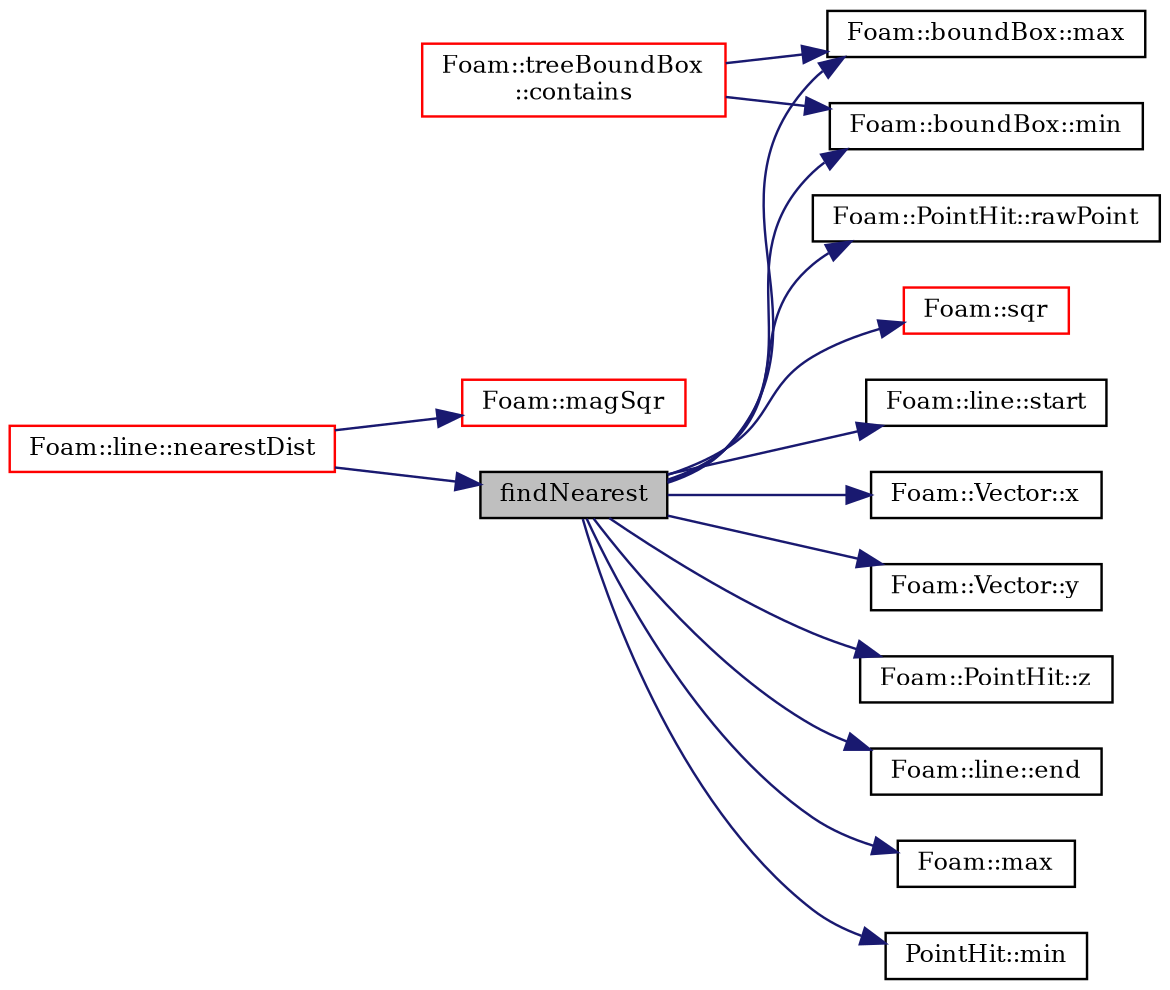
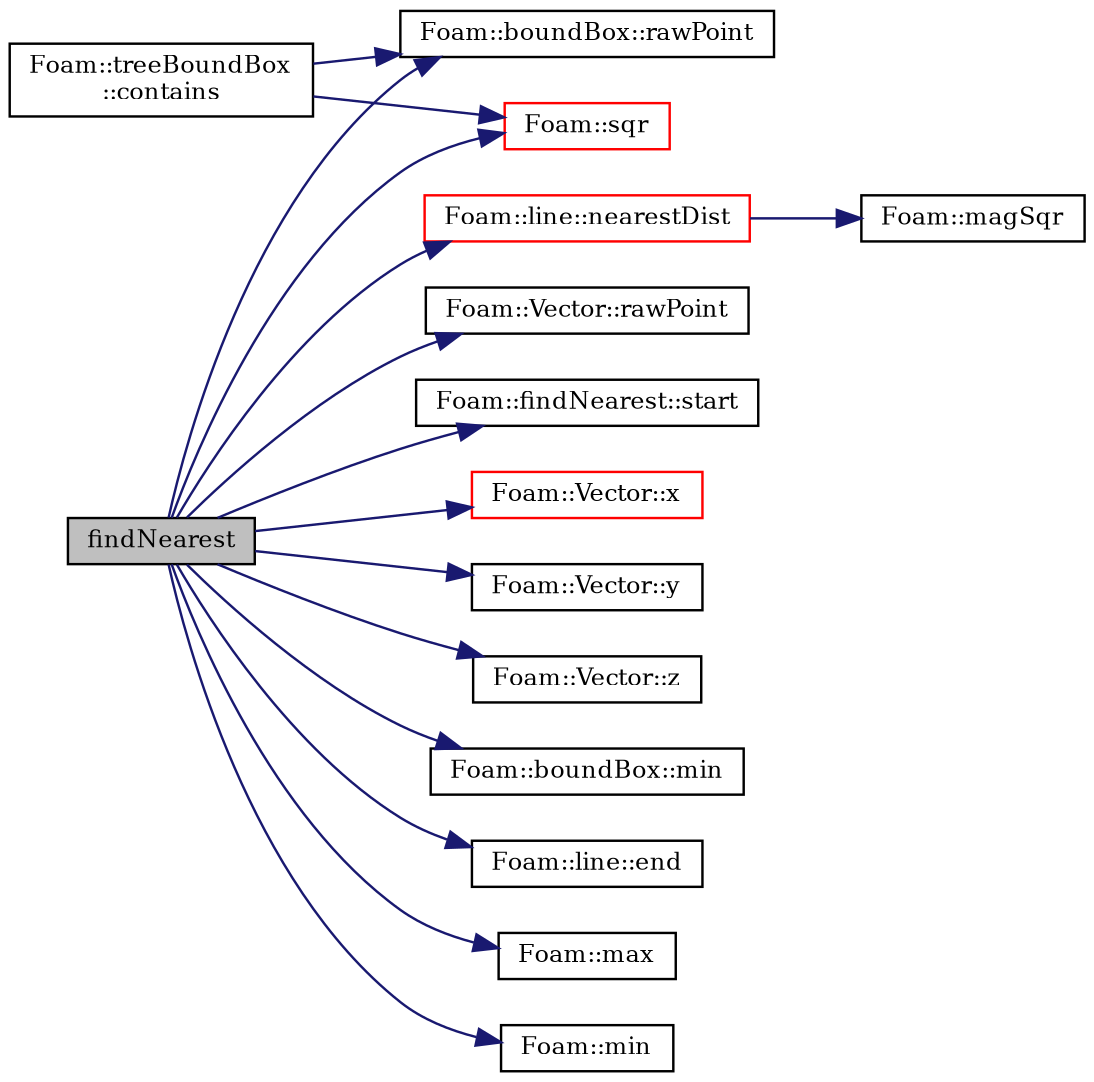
node "Foam::boundBox::max": label "Foam::boundBox::max" -> "Foam::boundBox::rawPoint"
node "Foam::treeBoundBox ::contains": color red -> black
edge "Foam::treeBoundBox ::contains" -> "Foam::boundBox::min": now "Foam::treeBoundBox ::contains" -> "Foam::sqr"
node "Foam::PointHit::rawPoint": label "Foam::PointHit::rawPoint" -> "Foam::Vector::rawPoint"
node "Foam::magSqr": color red -> black
node "Foam::line::start": label "Foam::line::start" -> "Foam::findNearest::start"
edge "Foam::line::nearestDist" -> "findNearest": reversed
node "Foam::Vector::x": color black -> red
node "Foam::PointHit::z": label "Foam::PointHit::z" -> "Foam::Vector::z"
node "PointHit::min": label "PointHit::min" -> "Foam::min"
